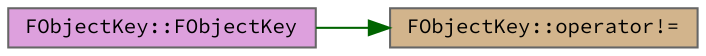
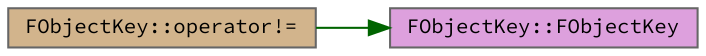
edge "FObjectKey::FObjectKey" -> "FObjectKey::operator!=": reversed
